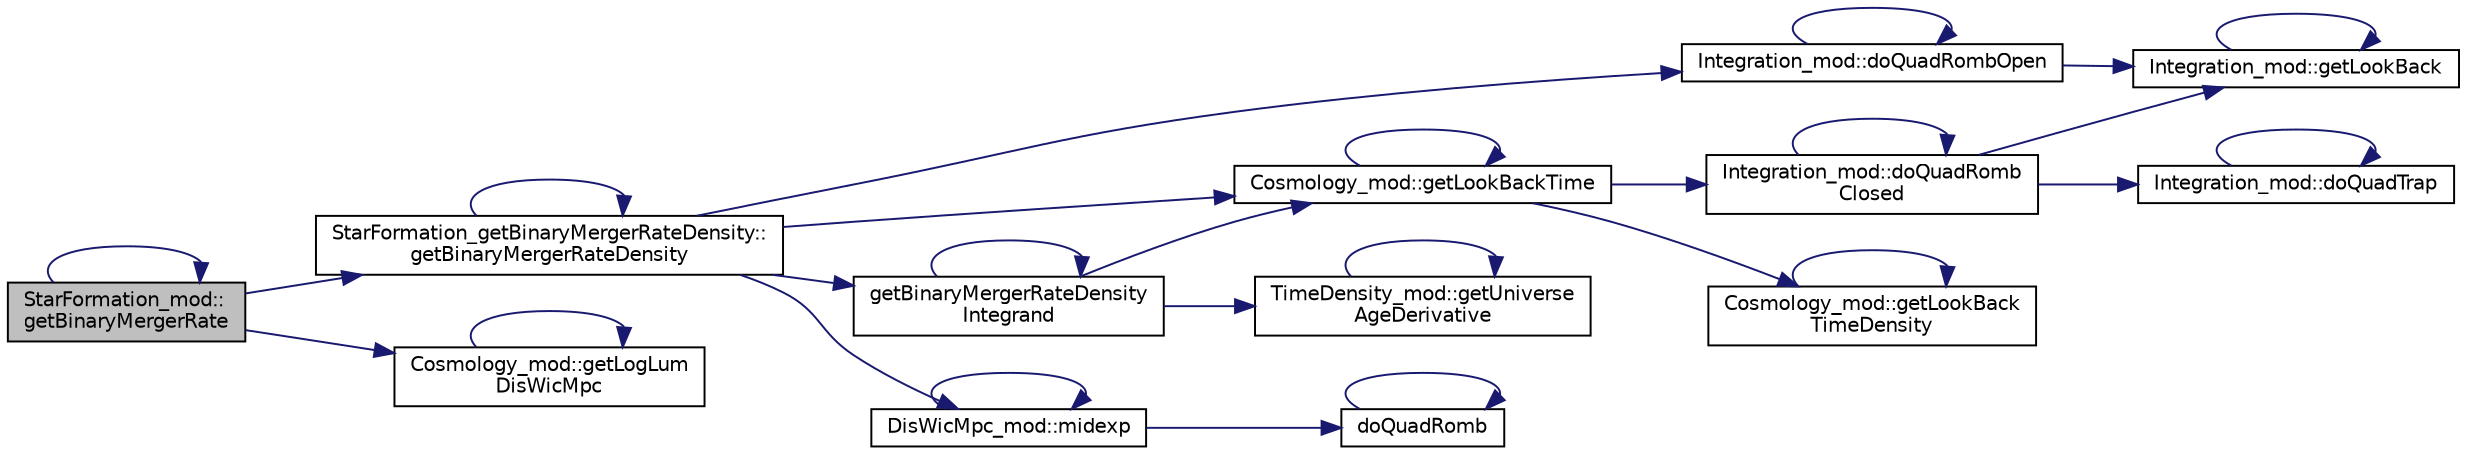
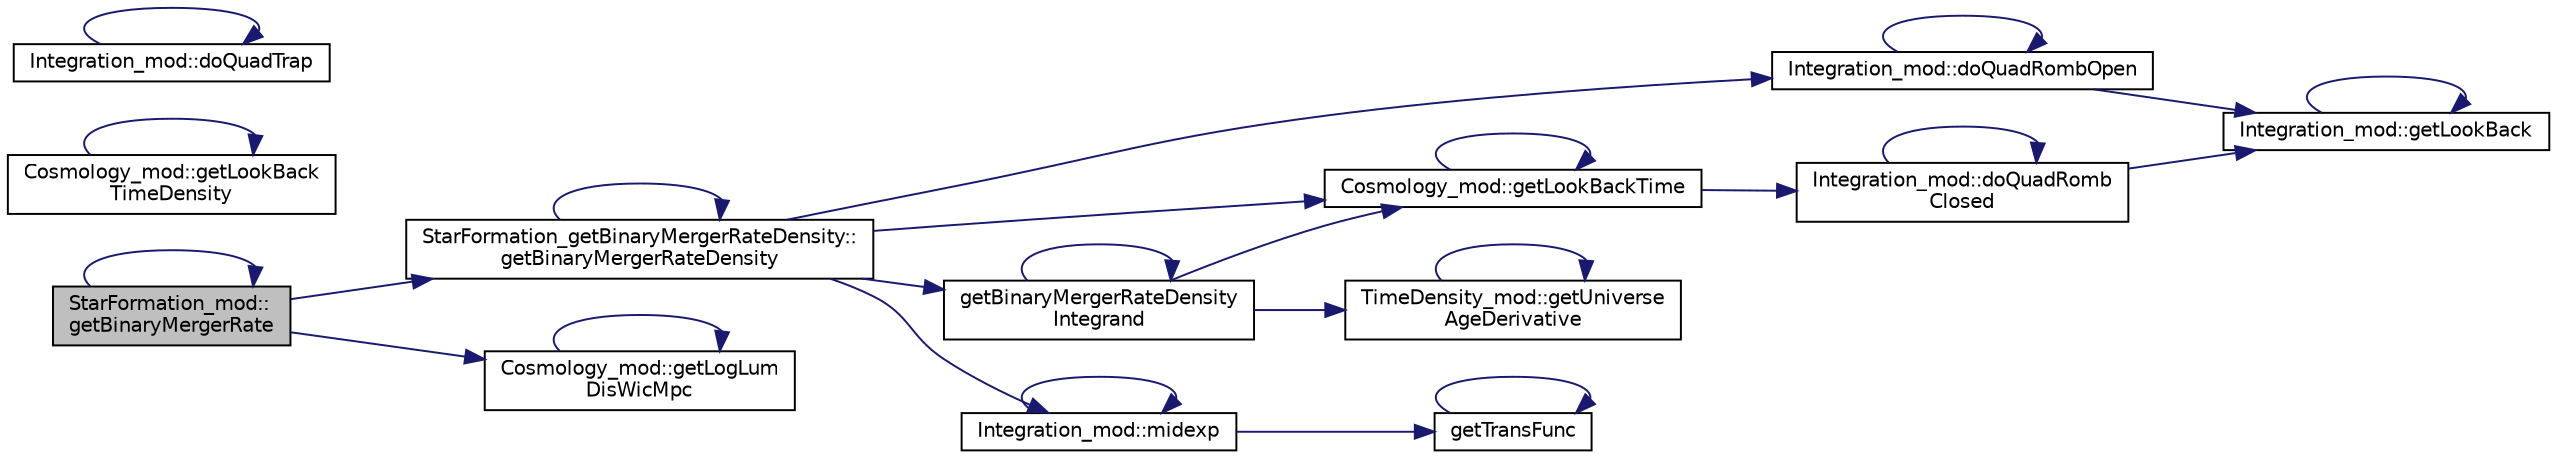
edge "Integration_mod::doQuadRomb Closed" -> "Integration_mod::doQuadTrap": removed
edge "Cosmology_mod::getLookBackTime" -> "Cosmology_mod::getLookBack TimeDensity": removed
node "DisWicMpc_mod::midexp": label "DisWicMpc_mod::midexp" -> "Integration_mod::midexp"
node "doQuadRomb": label "doQuadRomb" -> "getTransFunc"
